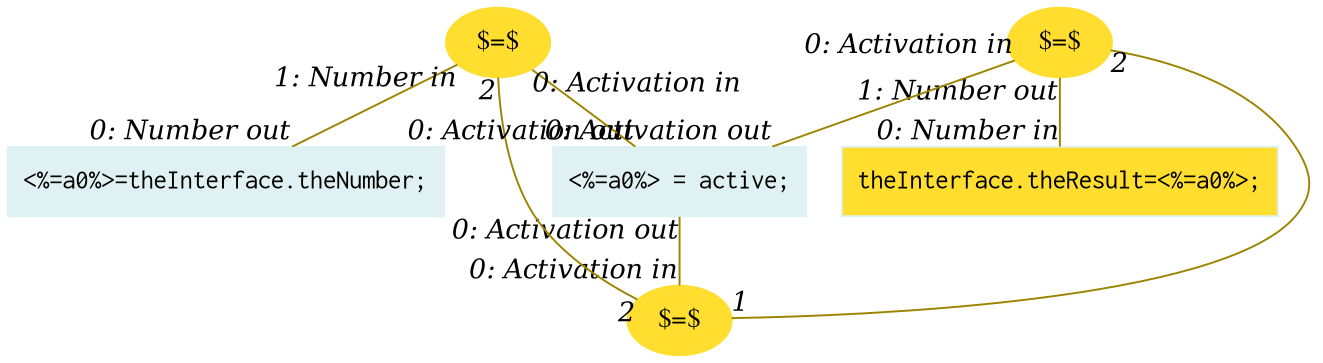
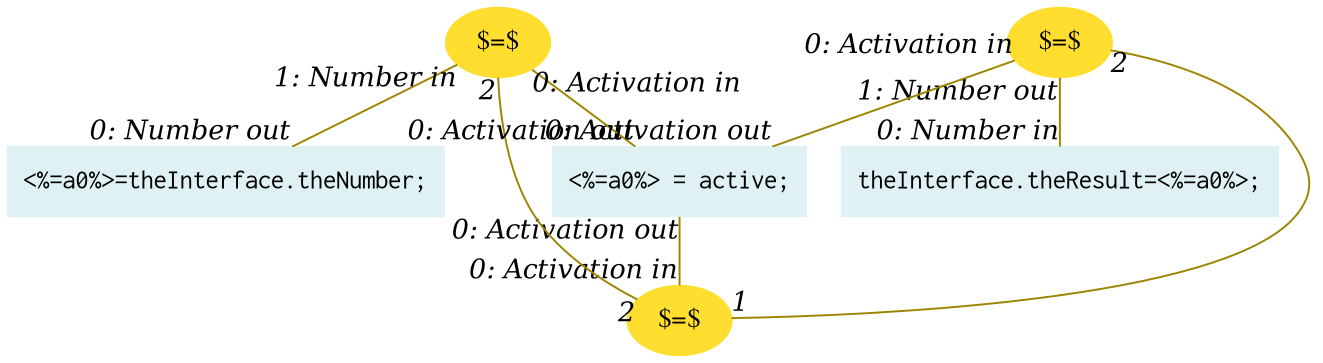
node "theInterface.theResult=<%=a0%>;": fillcolor #ffde2f -> #dff1f2
